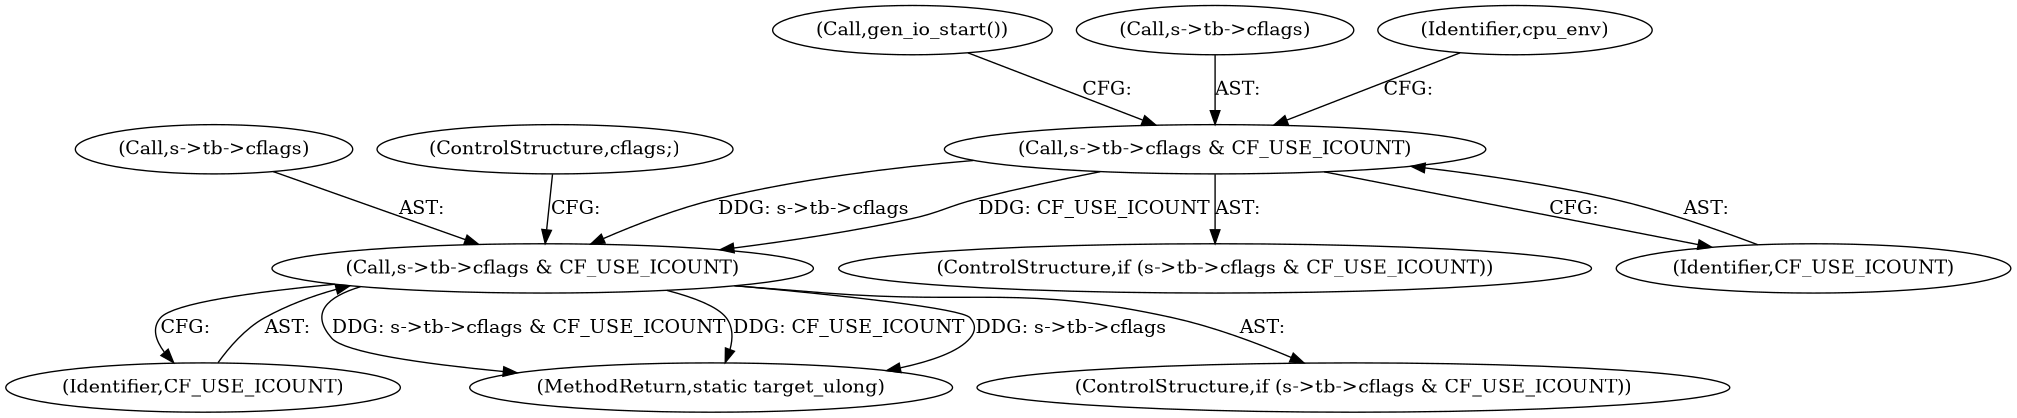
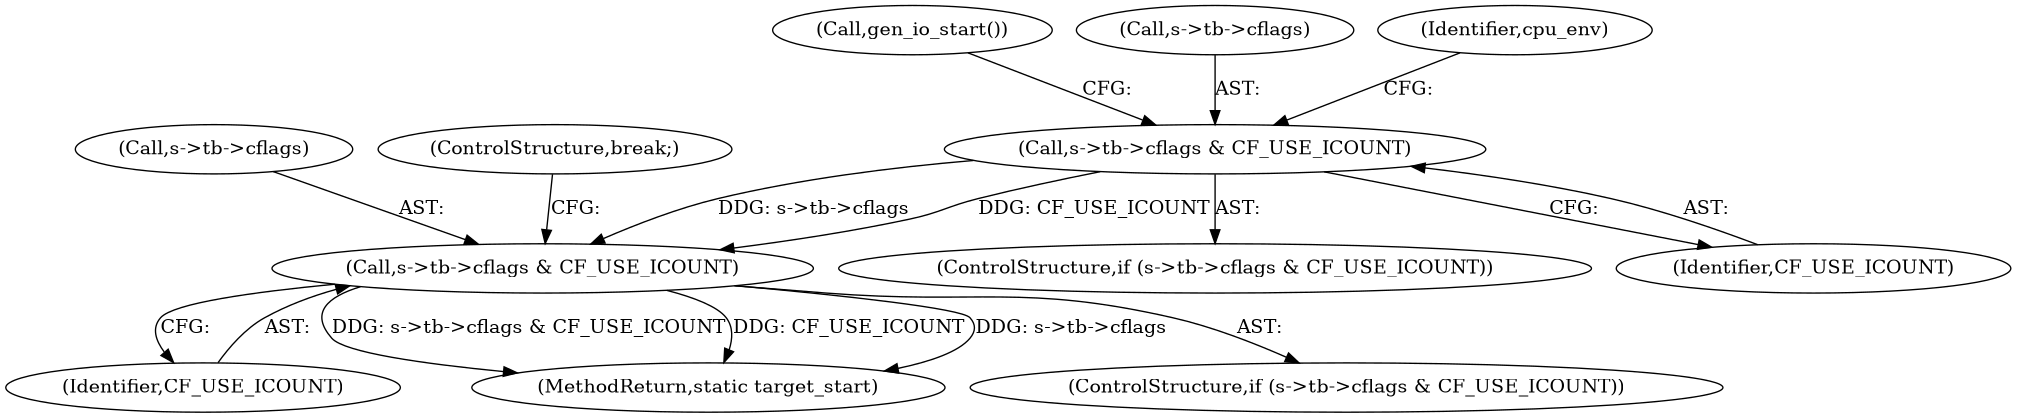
node "(ControlStructure,cflags;)": label "(ControlStructure,cflags;)" -> "(ControlStructure,break;)"
node "(MethodReturn,static target_ulong)": label "(MethodReturn,static target_ulong)" -> "(MethodReturn,static target_start)"
